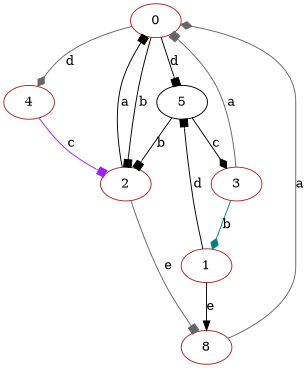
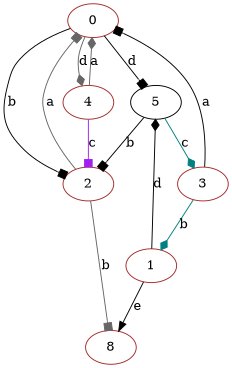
edge "3" -> "0": color gray40 -> black
edge "2" -> "0": color black -> gray40
edge "5" -> "3": color black -> teal
edge "8" -> "0": now "4" -> "0"
edge "1" -> "5": arrowhead box -> diamond
edge "2" -> "8": label "e" -> "b"
